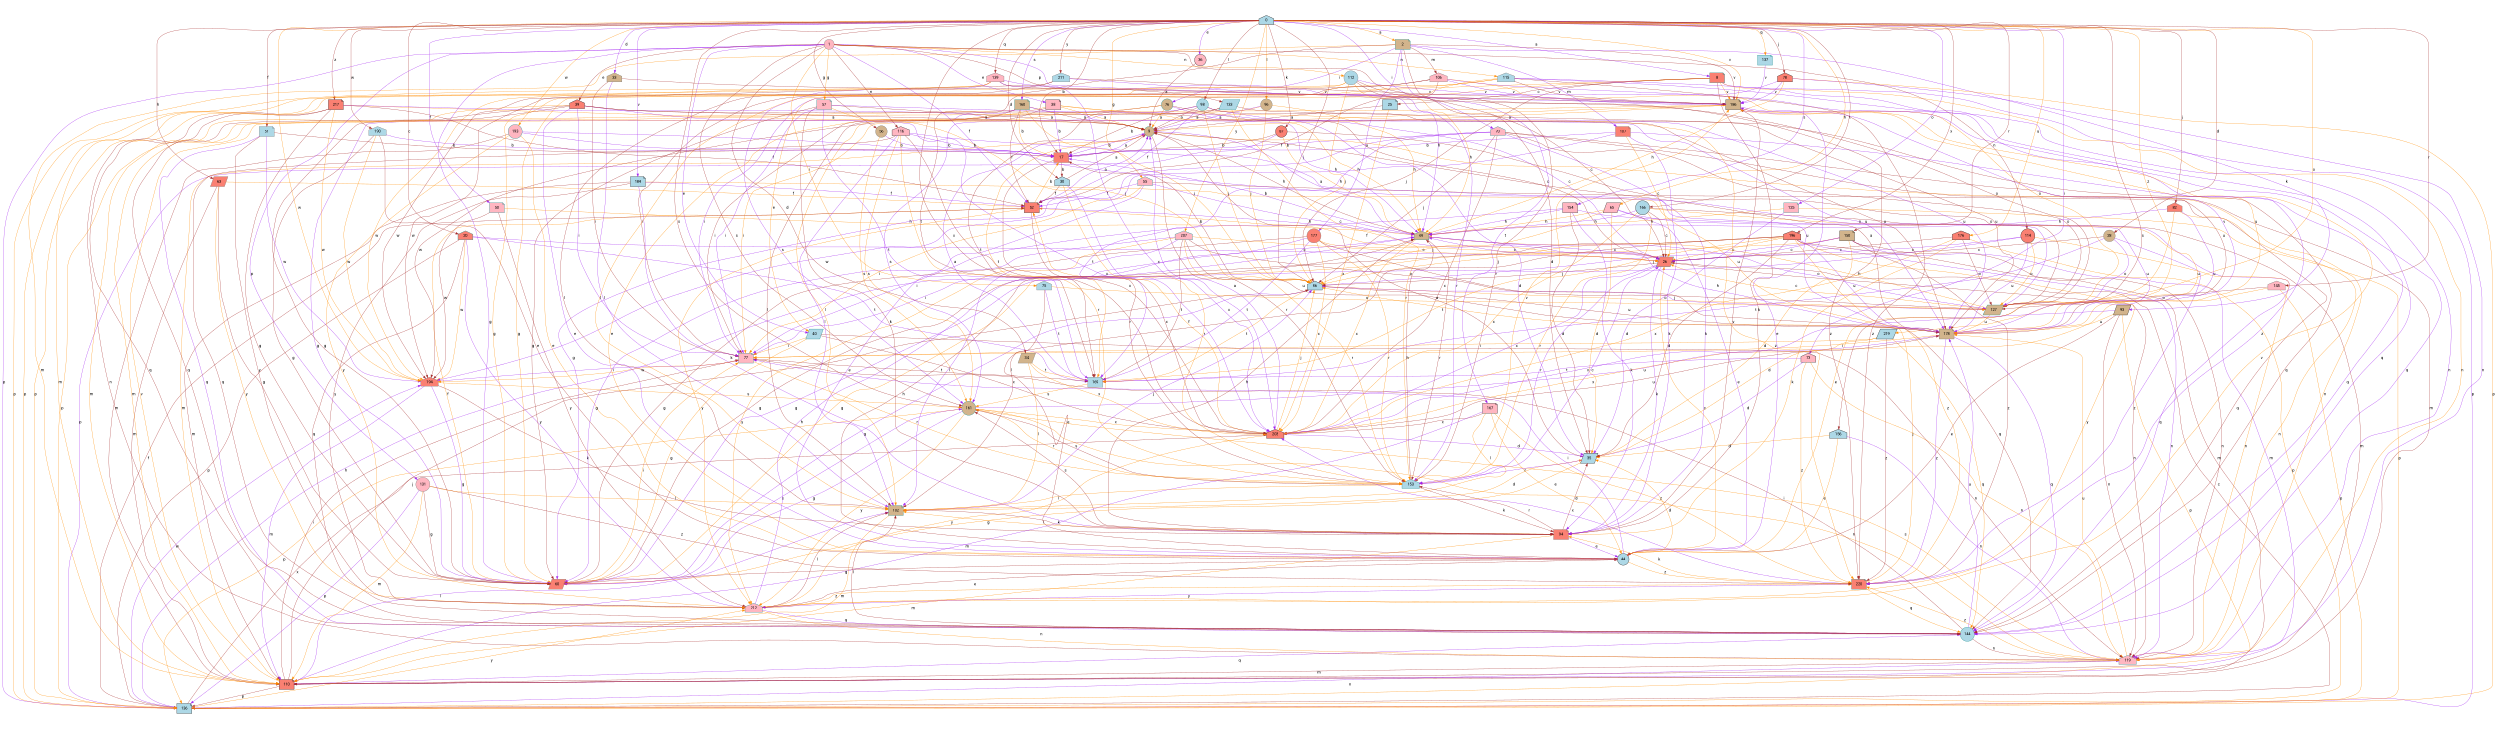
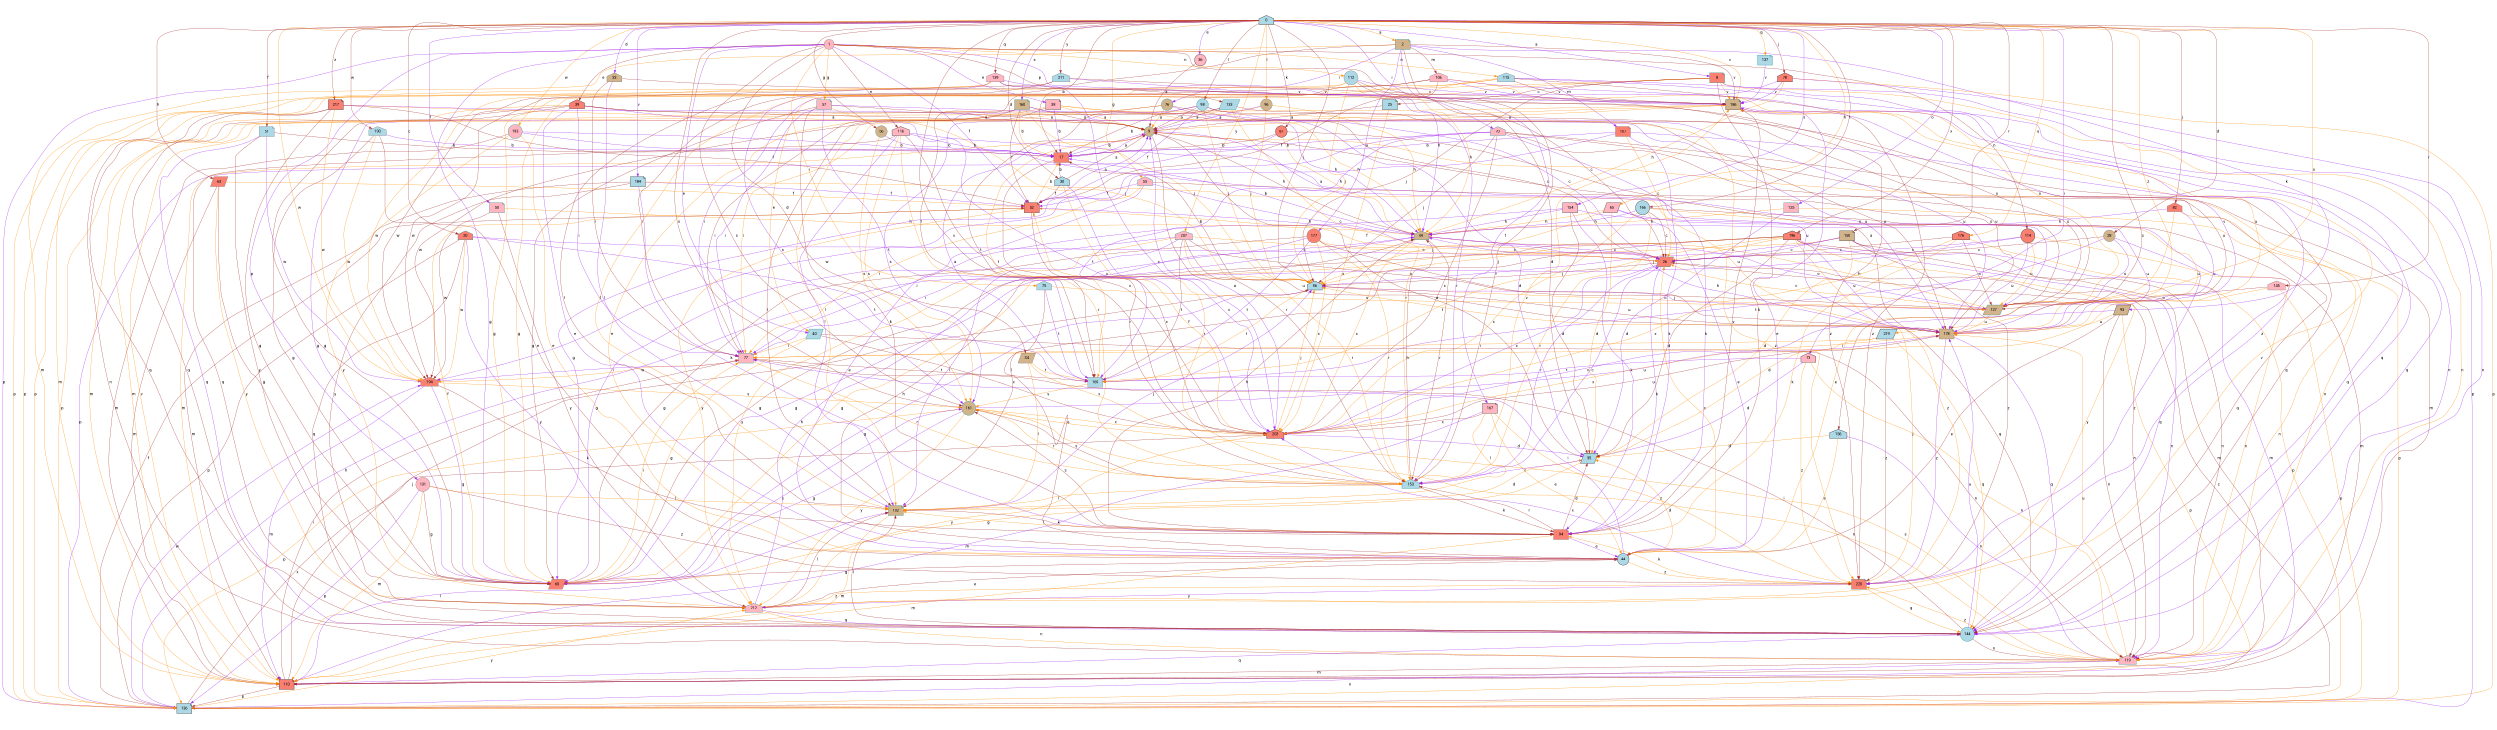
edge "17" -> "30": reversed
